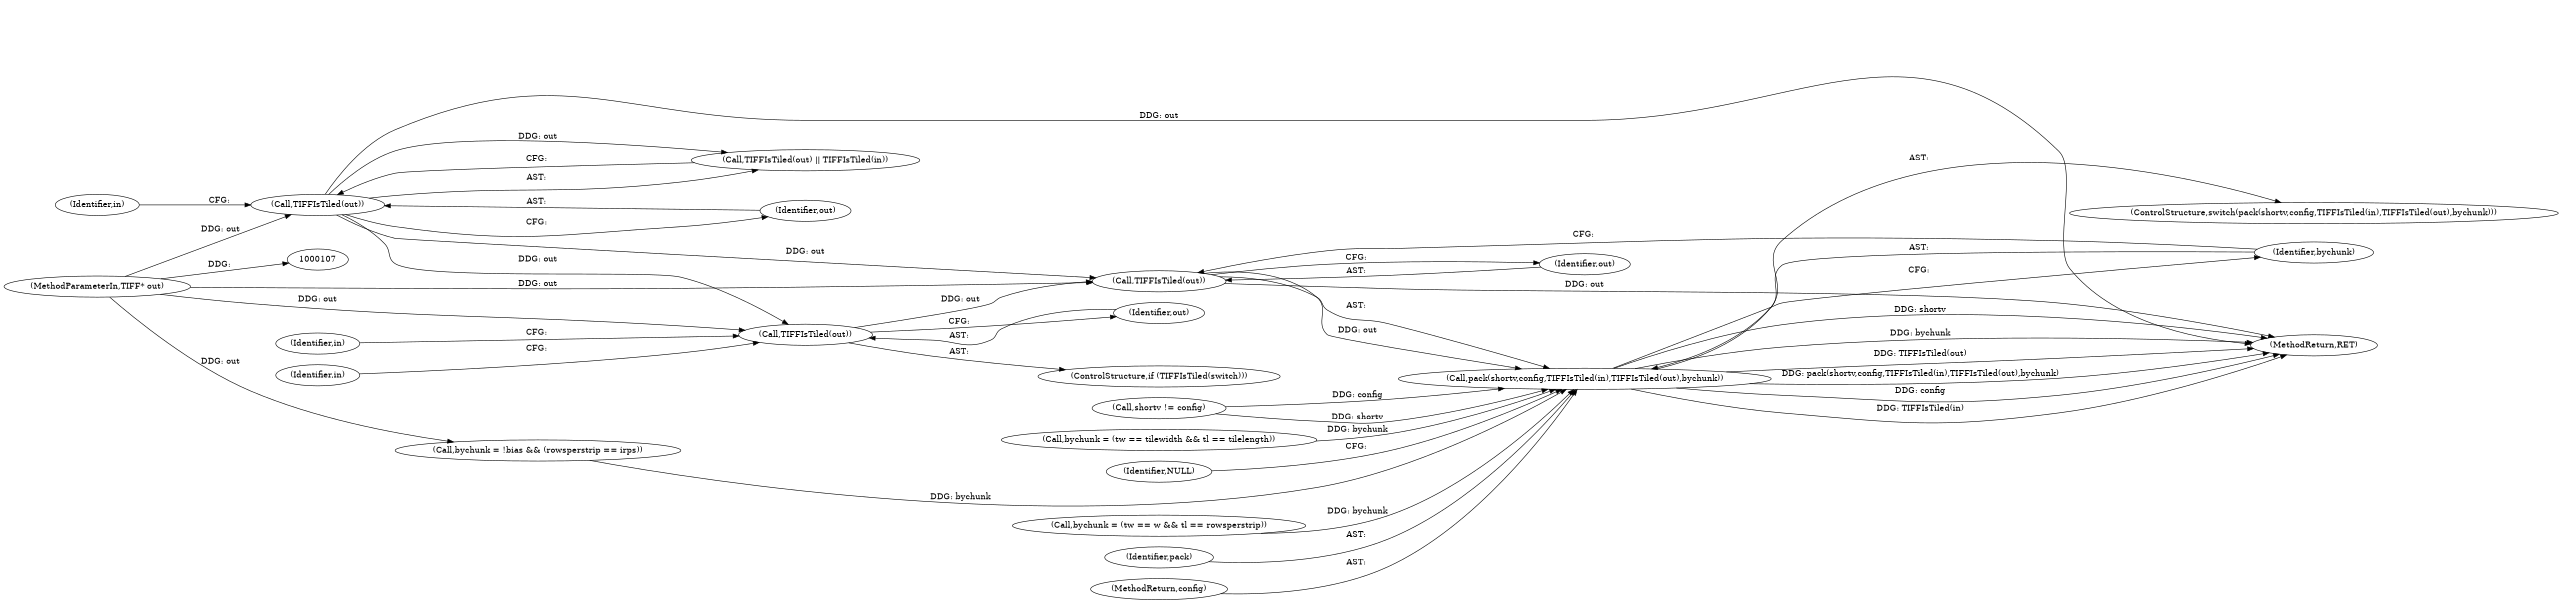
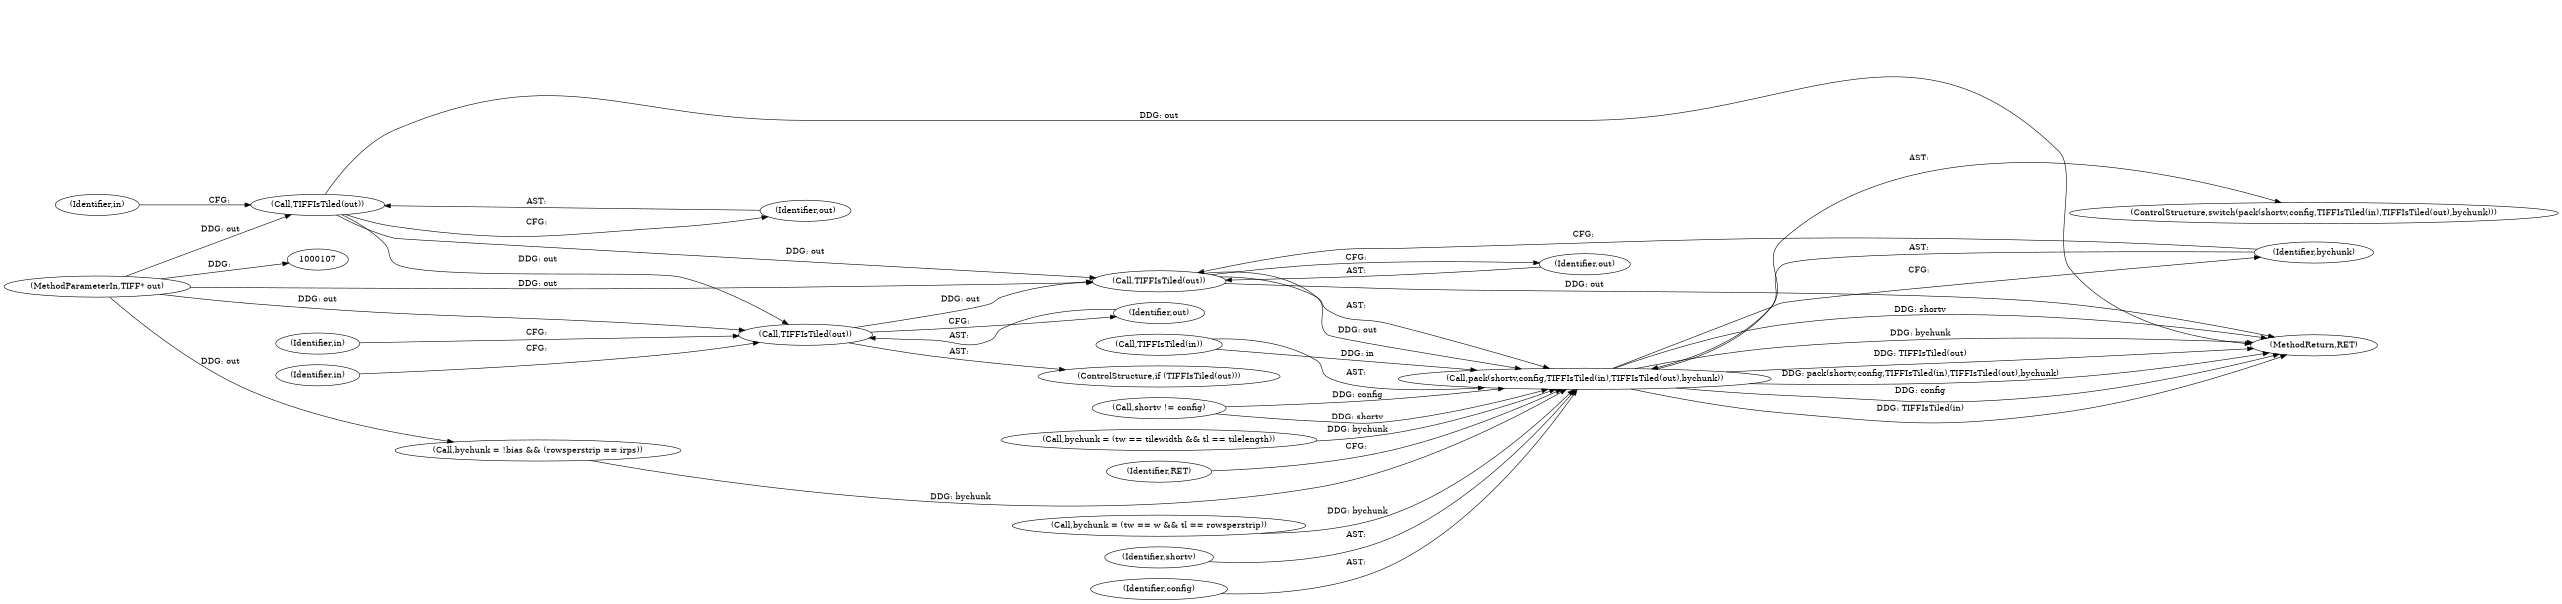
node "(Call,TIFFIsTiled(out) || TIFFIsTiled(in))": removed
node "(Call,TIFFIsTiled(in))": added
node "(ControlStructure,if (TIFFIsTiled(switch)))": label "(ControlStructure,if (TIFFIsTiled(switch)))" -> "(ControlStructure,if (TIFFIsTiled(out)))"
node "(Identifier,NULL)": label "(Identifier,NULL)" -> "(Identifier,RET)"
node "(Identifier,pack)": label "(Identifier,pack)" -> "(Identifier,shortv)"
node "(MethodReturn,config)": label "(MethodReturn,config)" -> "(Identifier,config)"
